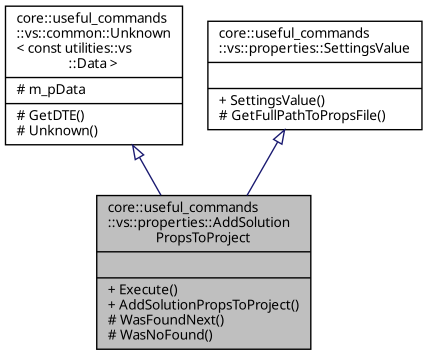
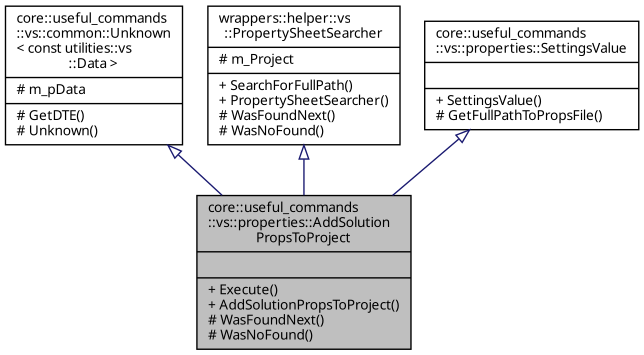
node "wrappers::helper::vs": added
